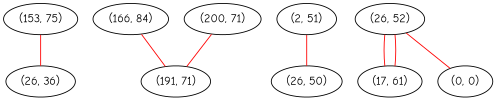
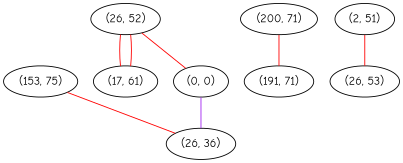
node "(166, 84)": removed
node "(26, 50)": label "(26, 50)" -> "(26, 53)"
edge "(0, 0)" -- "(26, 36)": added
